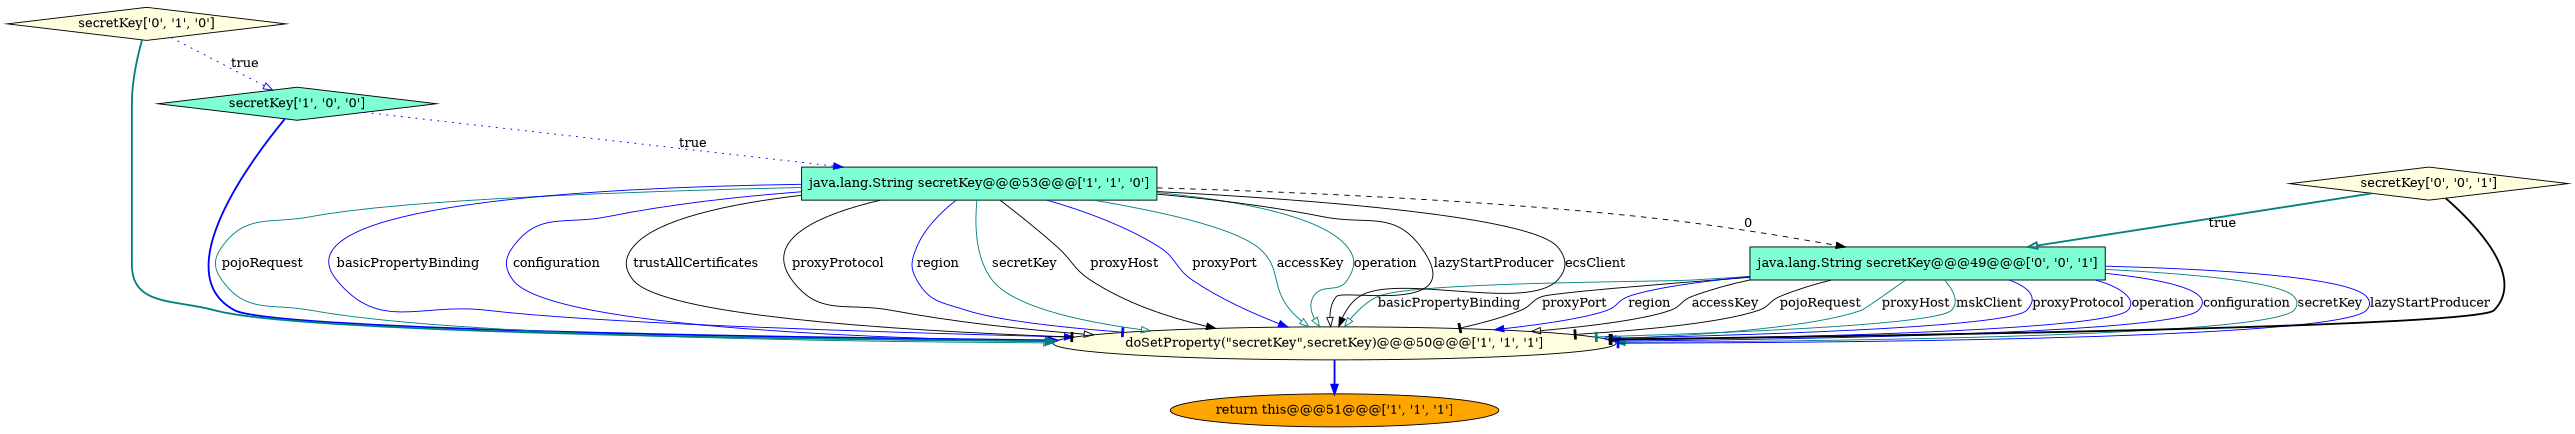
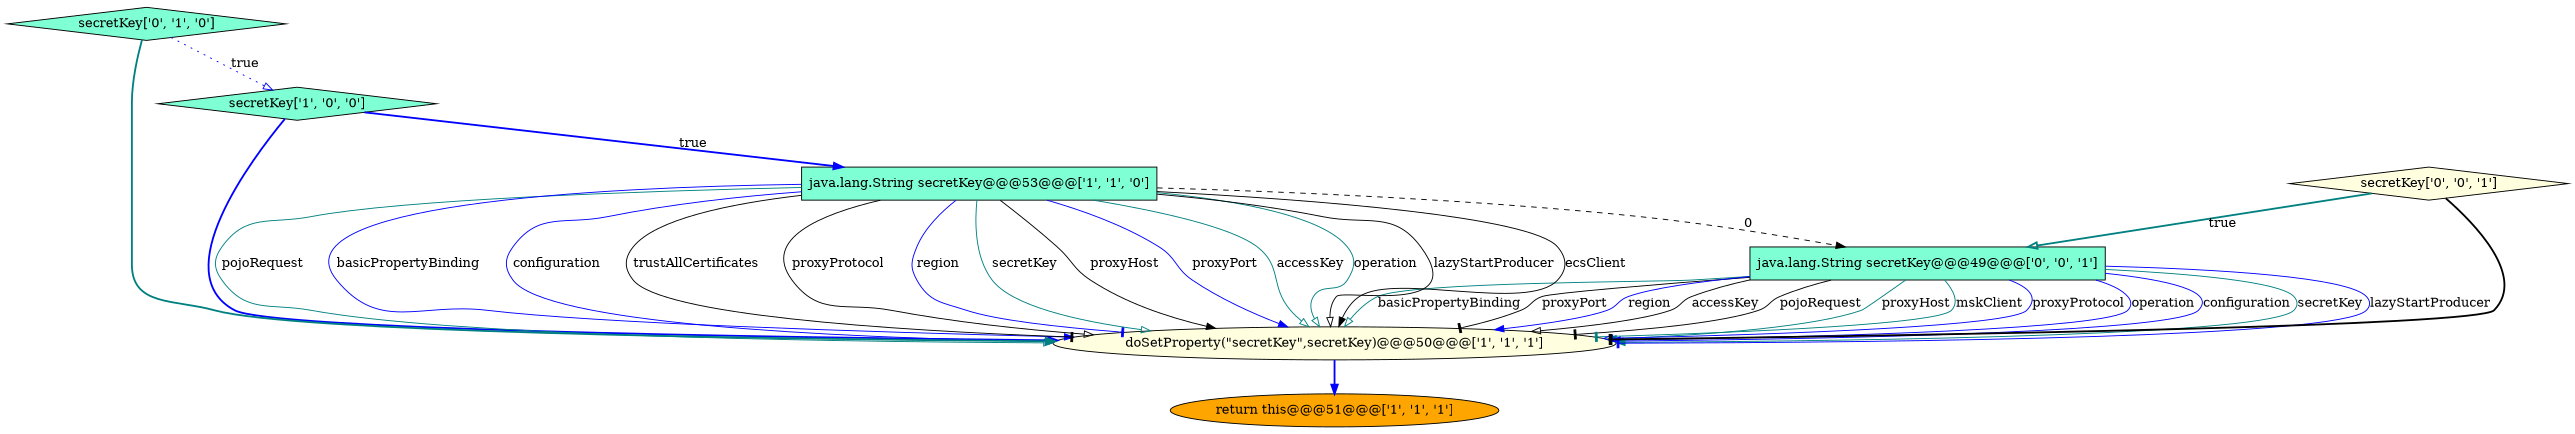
node "secretKey['0', '1', '0']": fillcolor lightyellow -> aquamarine
edge "secretKey['1', '0', '0']" -> "java.lang.String secretKey@@@53@@@['1', '1', '0']": style dotted -> bold
